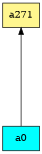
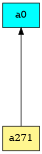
edge "a0" -> "a271": reversed
